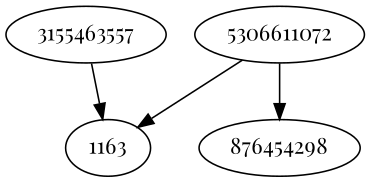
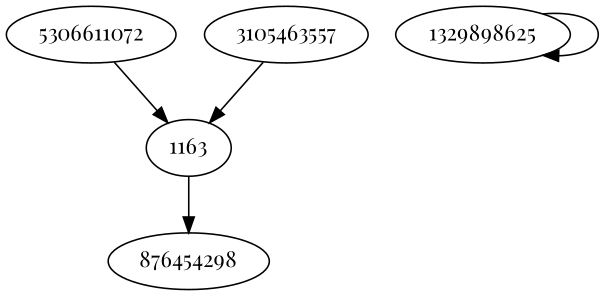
node "3155463557": label "3155463557" -> "3105463557"
node "1329898625": added
edge "5306611072" -> "876454298": now "1163" -> "876454298"
